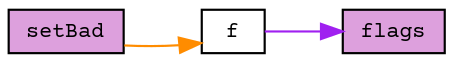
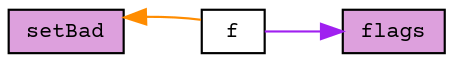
edge "setBad" -> "f": reversed
